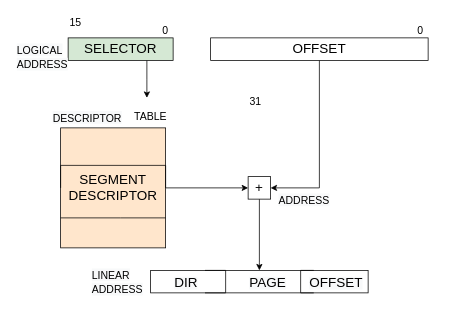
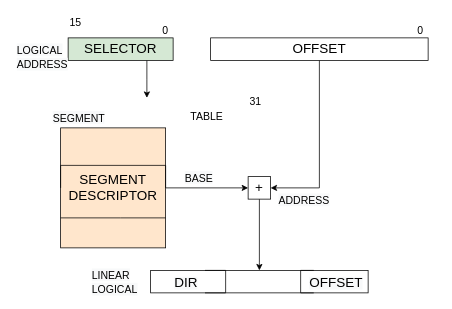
node "TABLE": moved (150, 117) -> (207, 117)
node "DESCRIPTOR": label "DESCRIPTOR" -> "SEGMENT"
node "BASE": added
node "PAGE": removed
node "LINEAR ADDRESS": label "LINEAR ADDRESS" -> "LINEAR LOGICAL"
